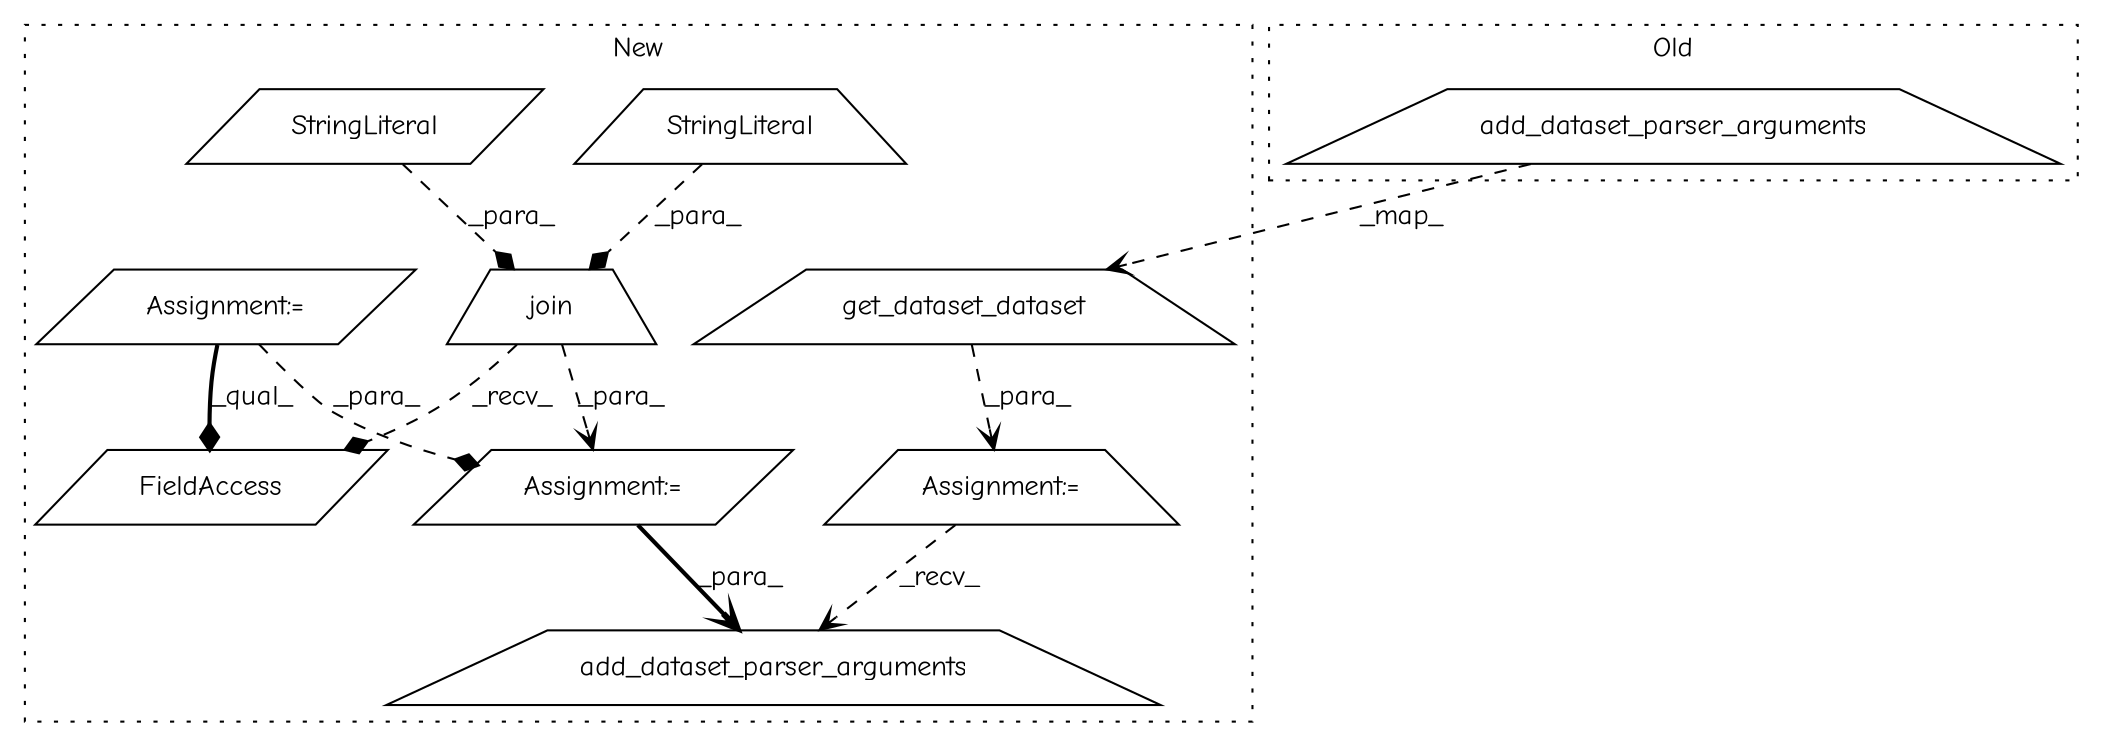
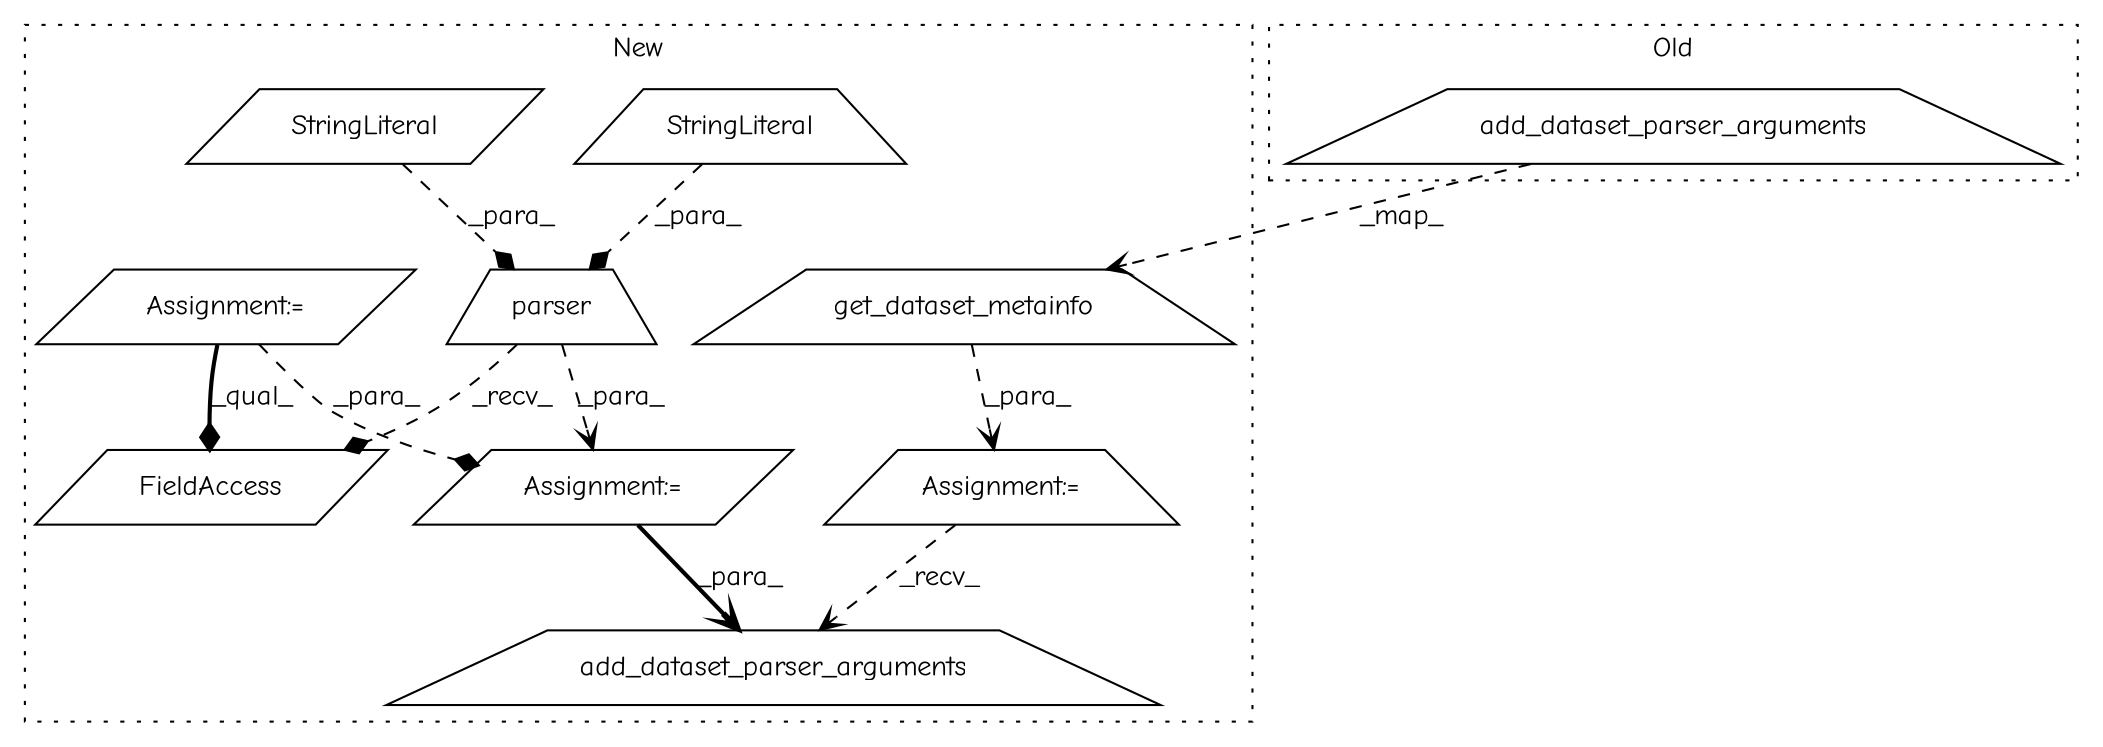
node "join": label "join" -> "parser"
node "get_dataset_dataset": label "get_dataset_dataset" -> "get_dataset_metainfo"
